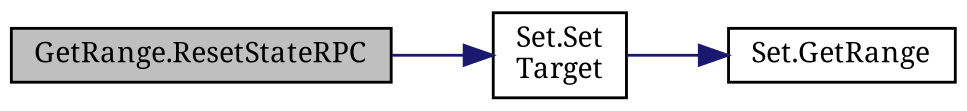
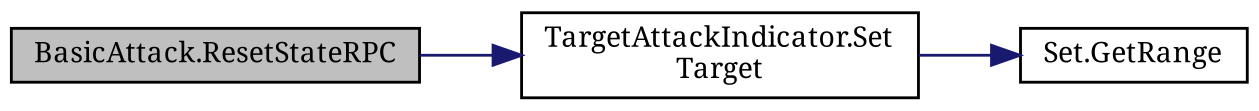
node "GetRange.ResetStateRPC": label "GetRange.ResetStateRPC" -> "BasicAttack.ResetStateRPC"
node "Set.Set Target": label "Set.Set Target" -> "TargetAttackIndicator.Set Target"
